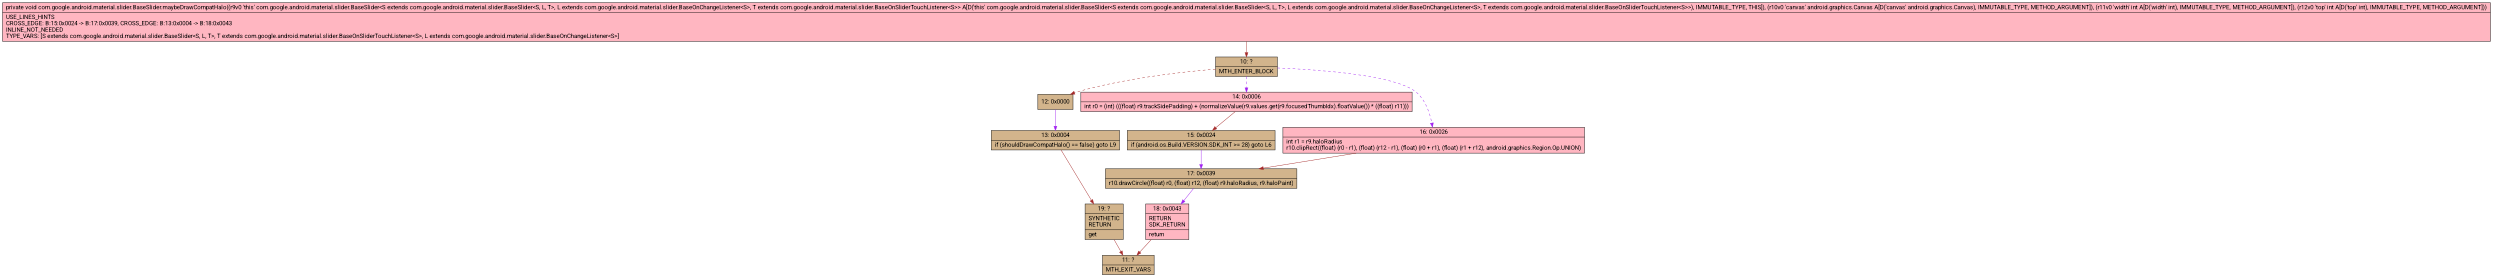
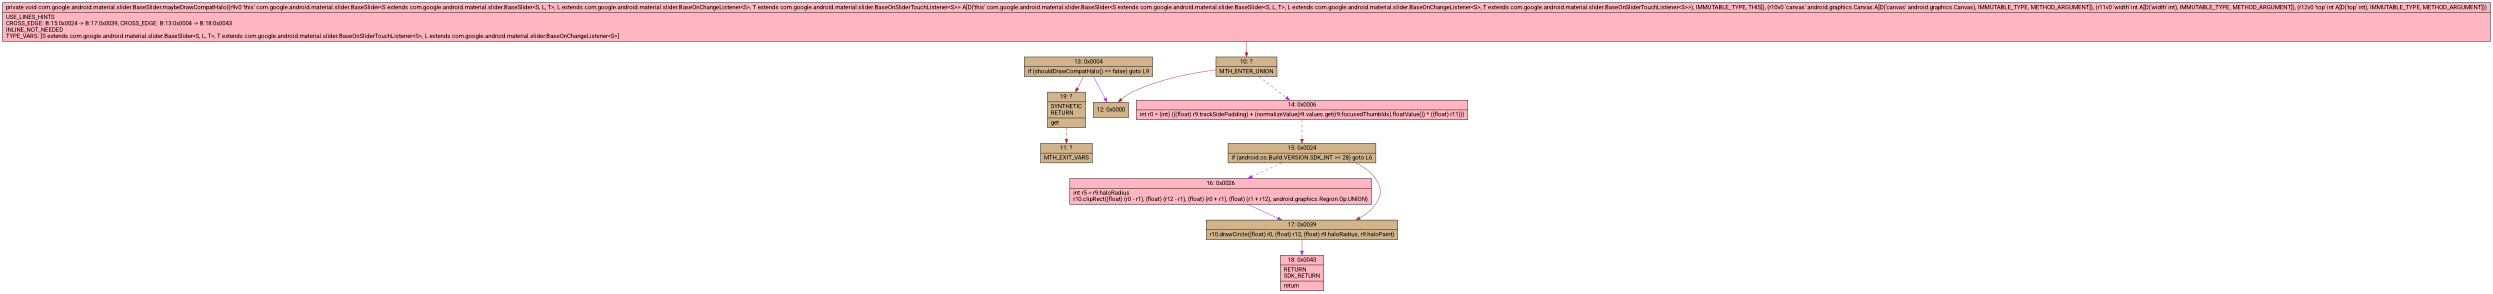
node "10: ?": text "MTH_ENTER_BLOCK" -> "MTH_ENTER_UNION"
edge "10: ?" -> "16: 0x0026": now "15: 0x0024" -> "16: 0x0026"
edge "10: ?" -> "12: 0x0000": style dashed -> solid
edge "12: 0x0000" -> "13: 0x0004": reversed
edge "14: 0x0006" -> "15: 0x0024": style solid -> dashed
node "16: 0x0026": text "int r1 = r9.haloRadius" -> "int r5 = r9.haloRadius"
edge "15: 0x0024" -> "17: 0x0039": color purple -> brown
edge "16: 0x0026" -> "17: 0x0039": color brown -> purple
edge "19: ?" -> "11: ?": style solid -> dashed
edge "18: 0x0043" -> "11: ?": removed
